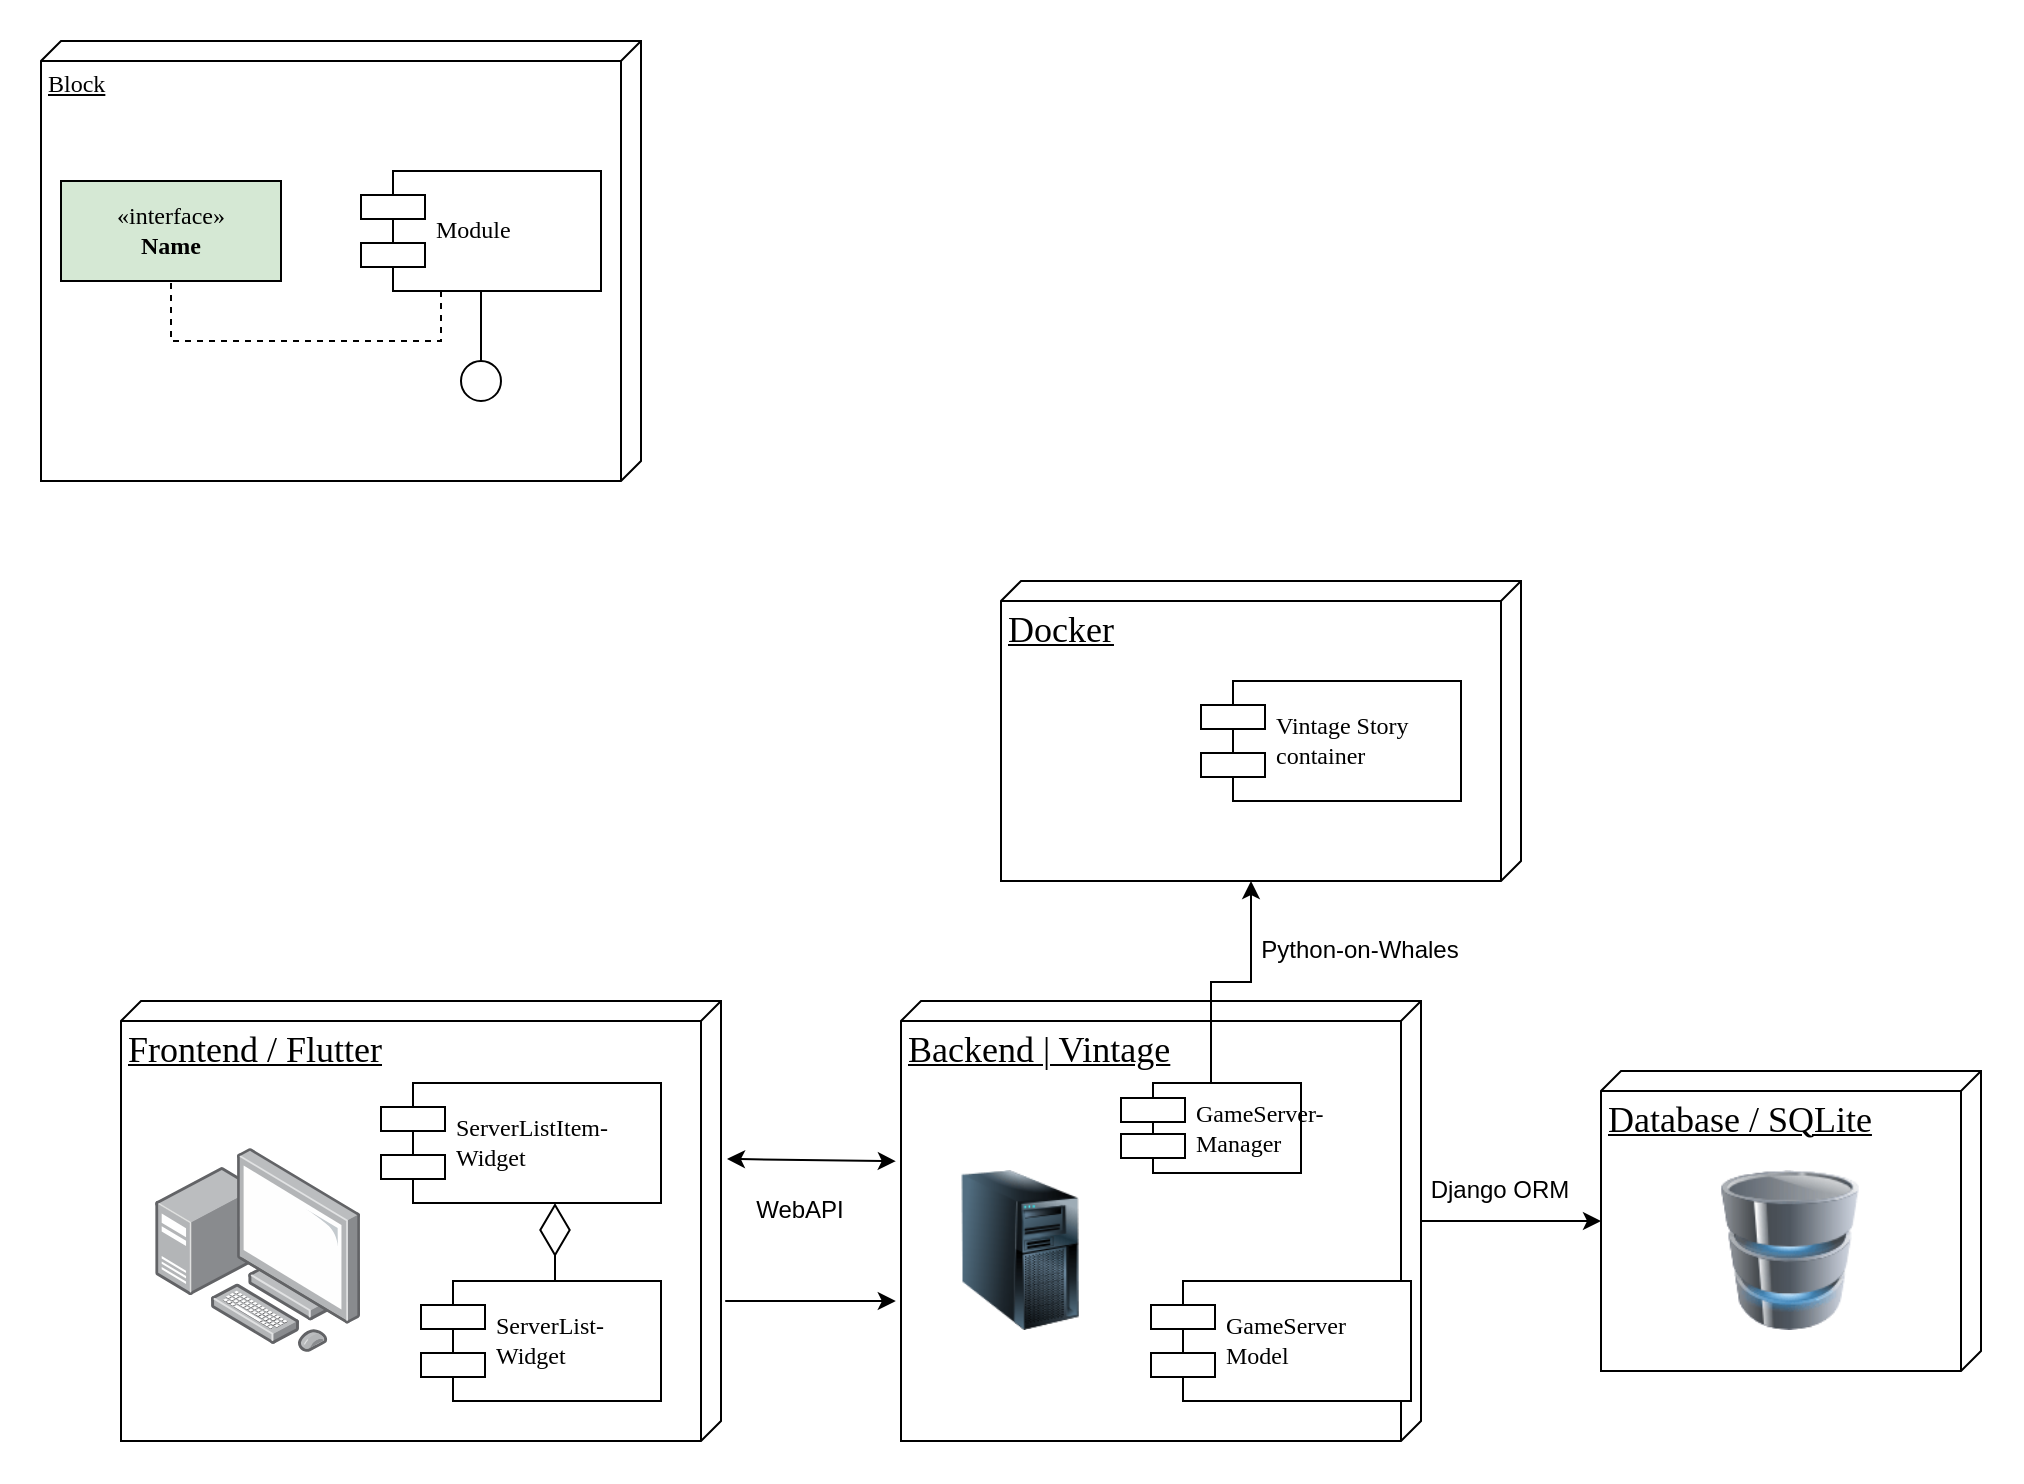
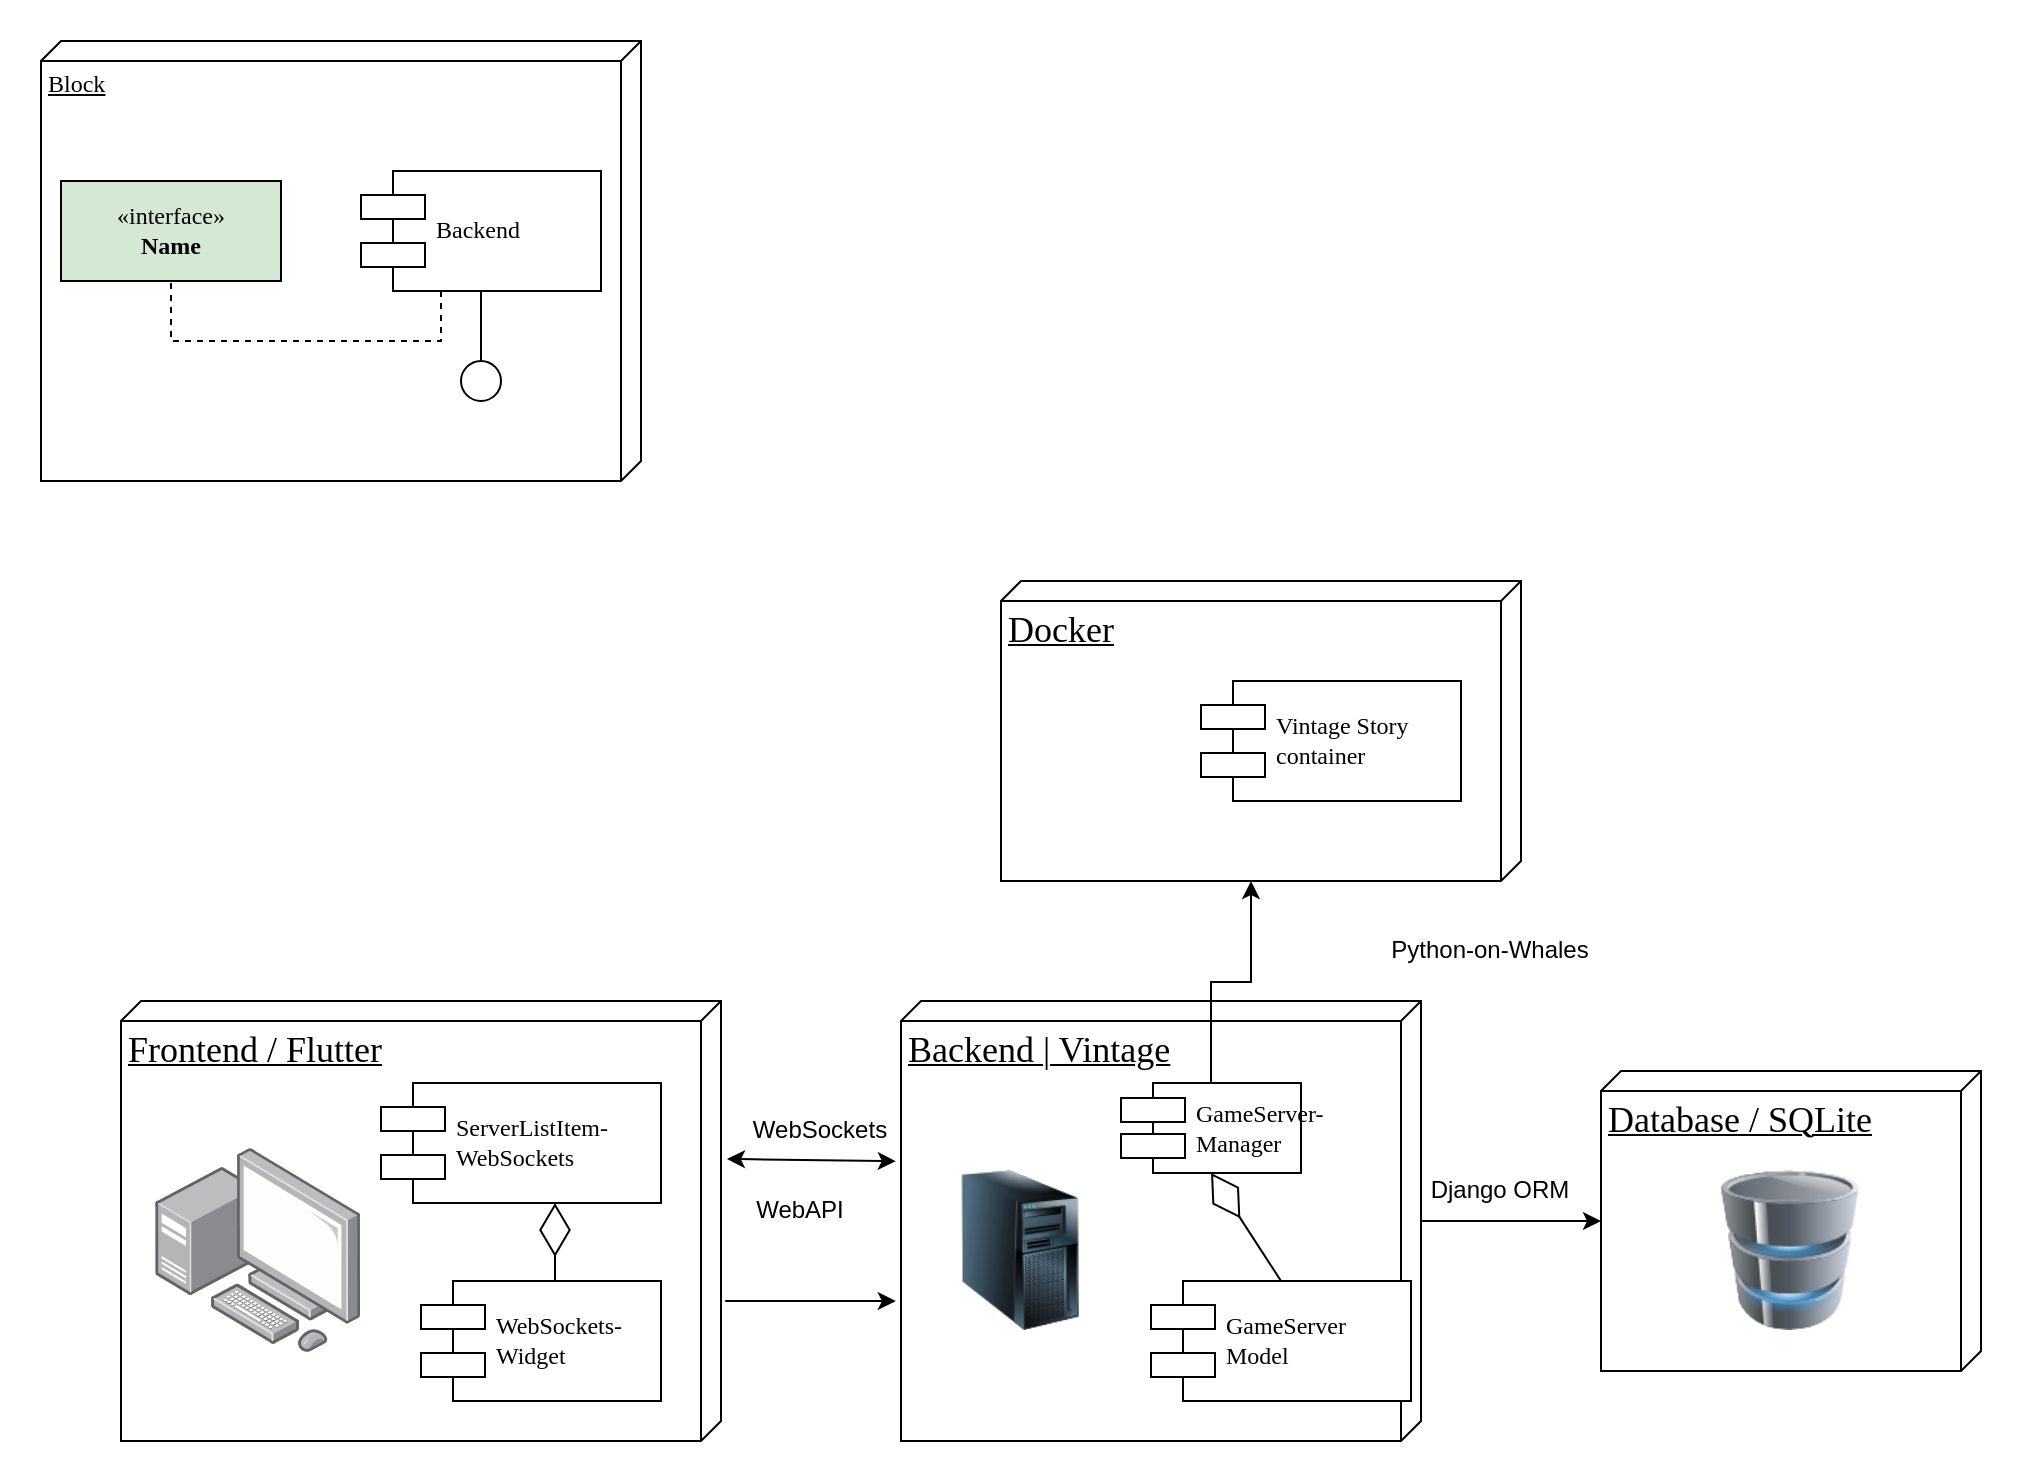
node "Module": label "Module" -> "Backend"
node "Python-on-Whales": moved (1361, 951) -> (1491, 951)
node "WebSockets": added
node "ServerListItem- Widget": label "ServerListItem- Widget" -> "ServerListItem- WebSockets"
edge "GameServer Model" -> "GameServer- Manager": added
node "ServerList- Widget": label "ServerList- Widget" -> "WebSockets- Widget"
